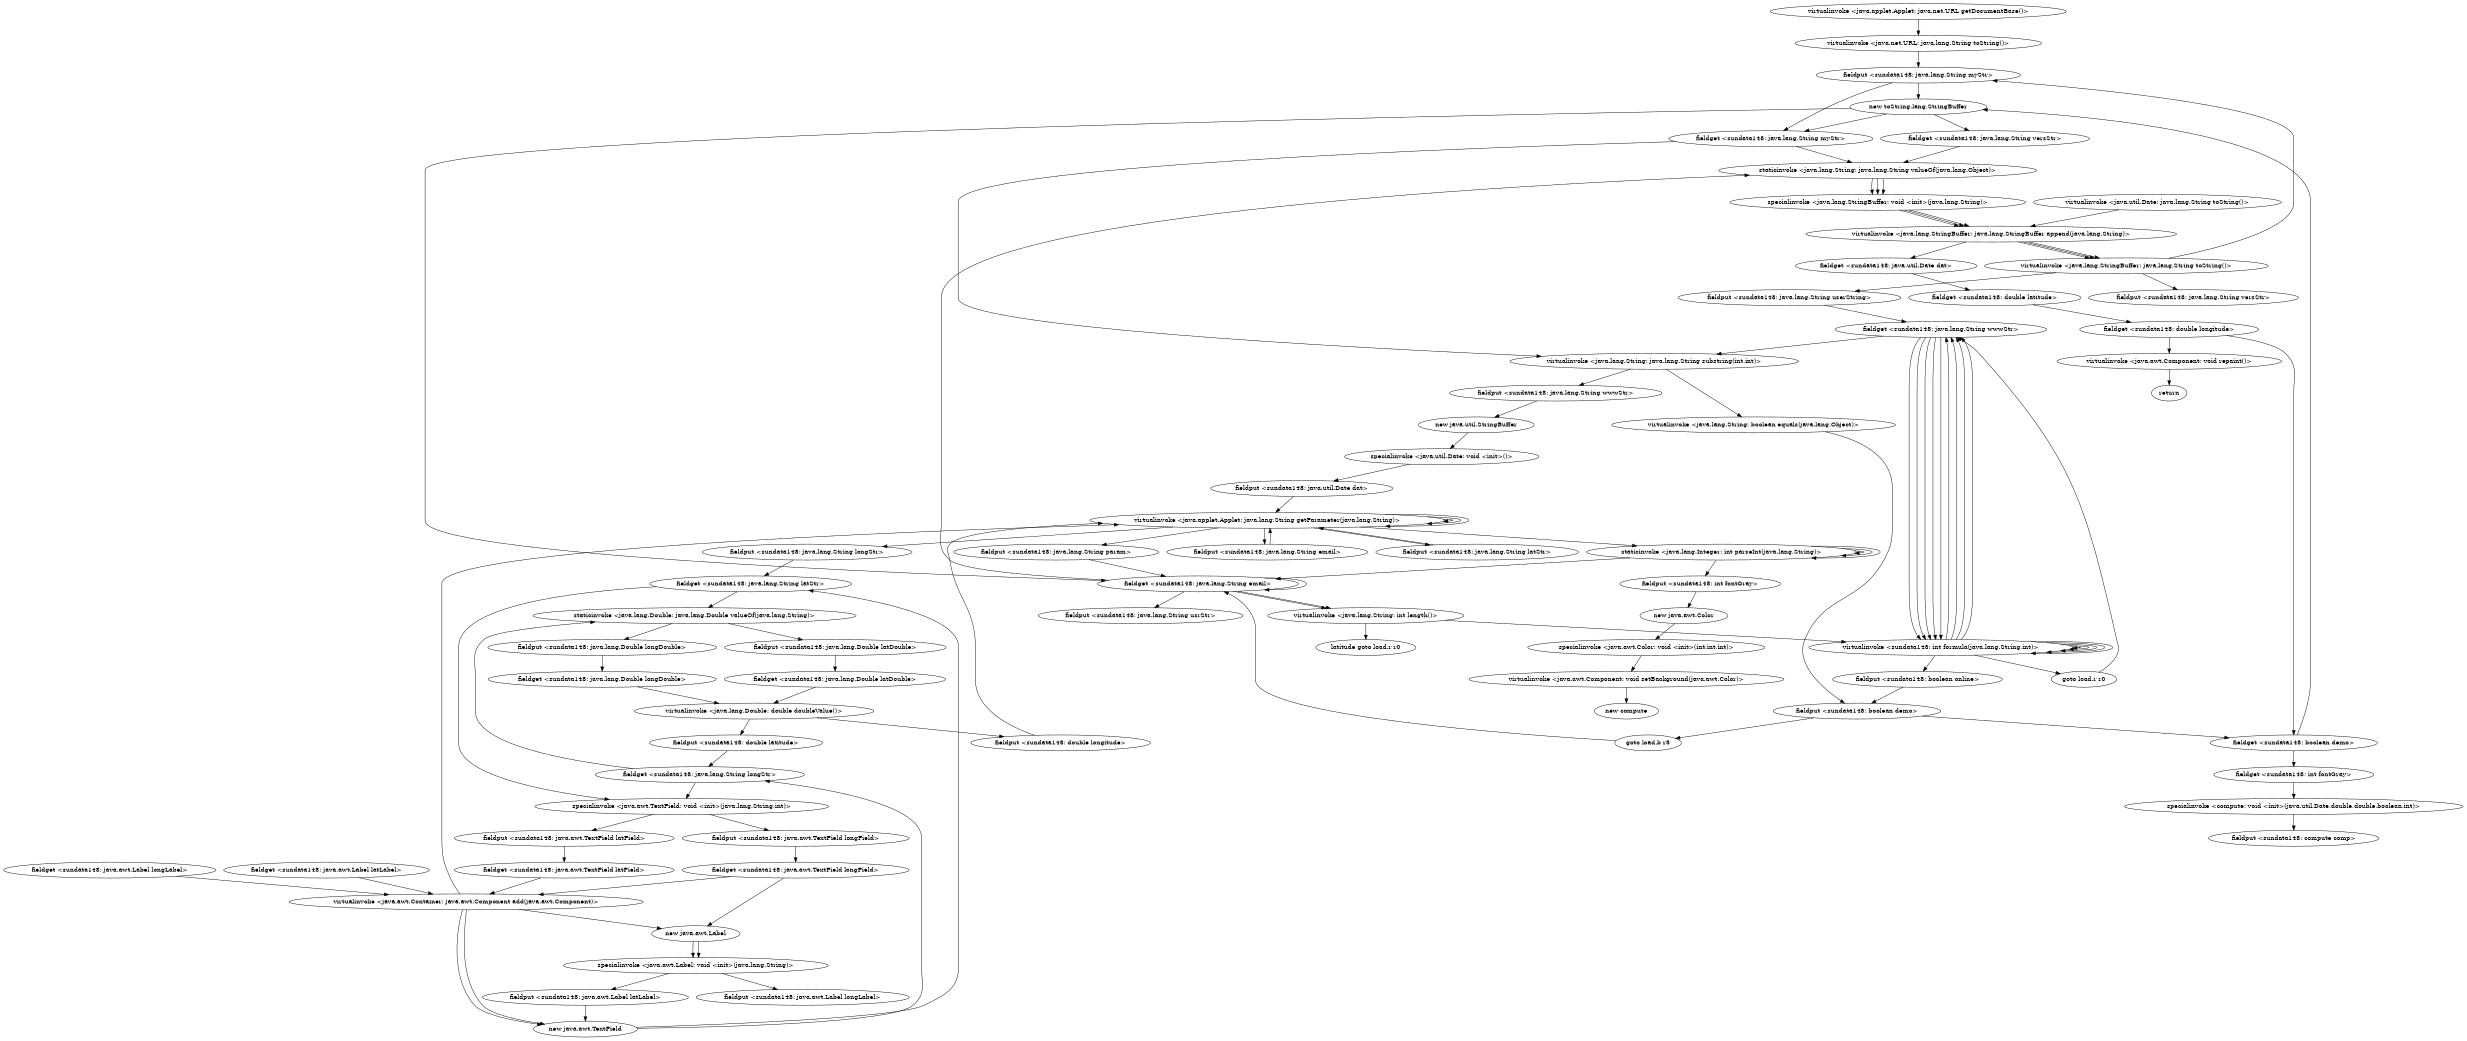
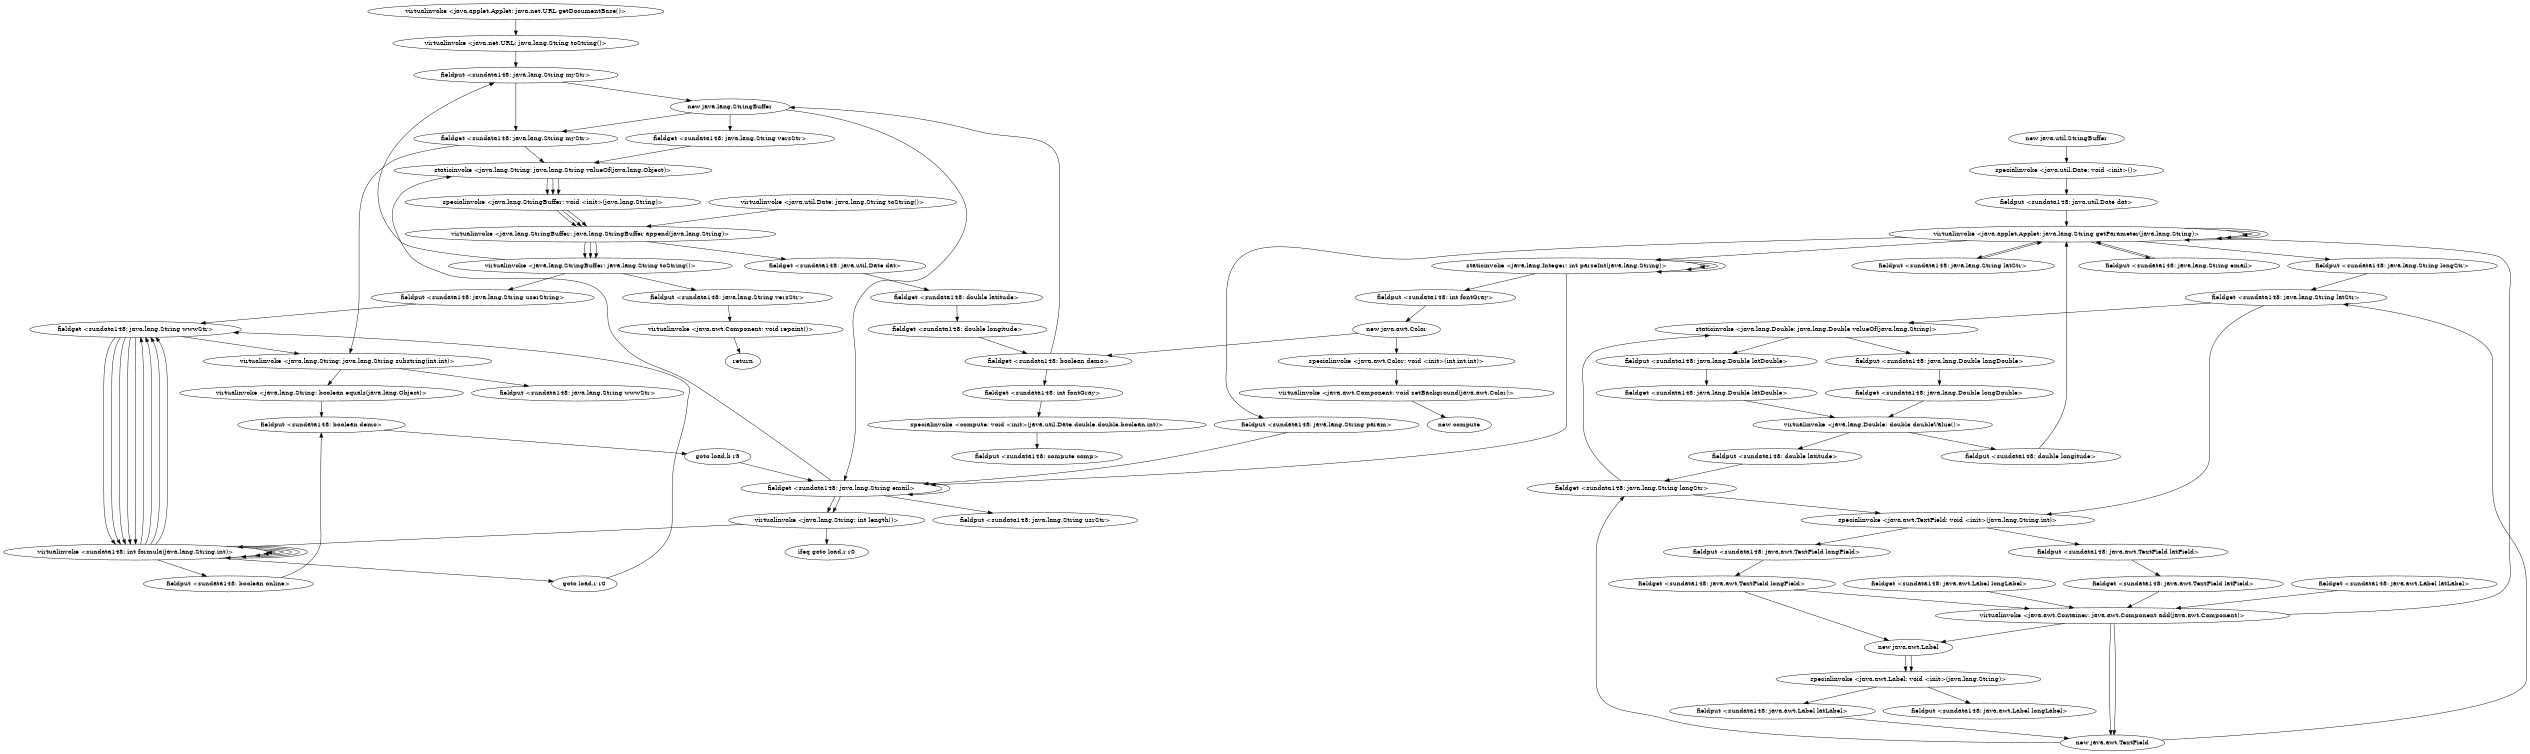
node "new toString.lang.StringBuffer": label "new toString.lang.StringBuffer" -> "new java.lang.StringBuffer"
edge "fieldget <sundata148: double longitude>" -> "virtualinvoke <java.awt.Component: void repaint()>": now "fieldput <sundata148: java.lang.String versStr>" -> "virtualinvoke <java.awt.Component: void repaint()>"
edge "fieldput <sundata148: java.lang.String wwwStr>" -> "new java.util.StringBuffer": removed
node "latitude goto load.r r0": label "latitude goto load.r r0" -> "ifeq goto load.r r0"
edge "fieldput <sundata148: boolean demo>" -> "fieldget <sundata148: boolean demo>": now "new java.awt.Color" -> "fieldget <sundata148: boolean demo>"
